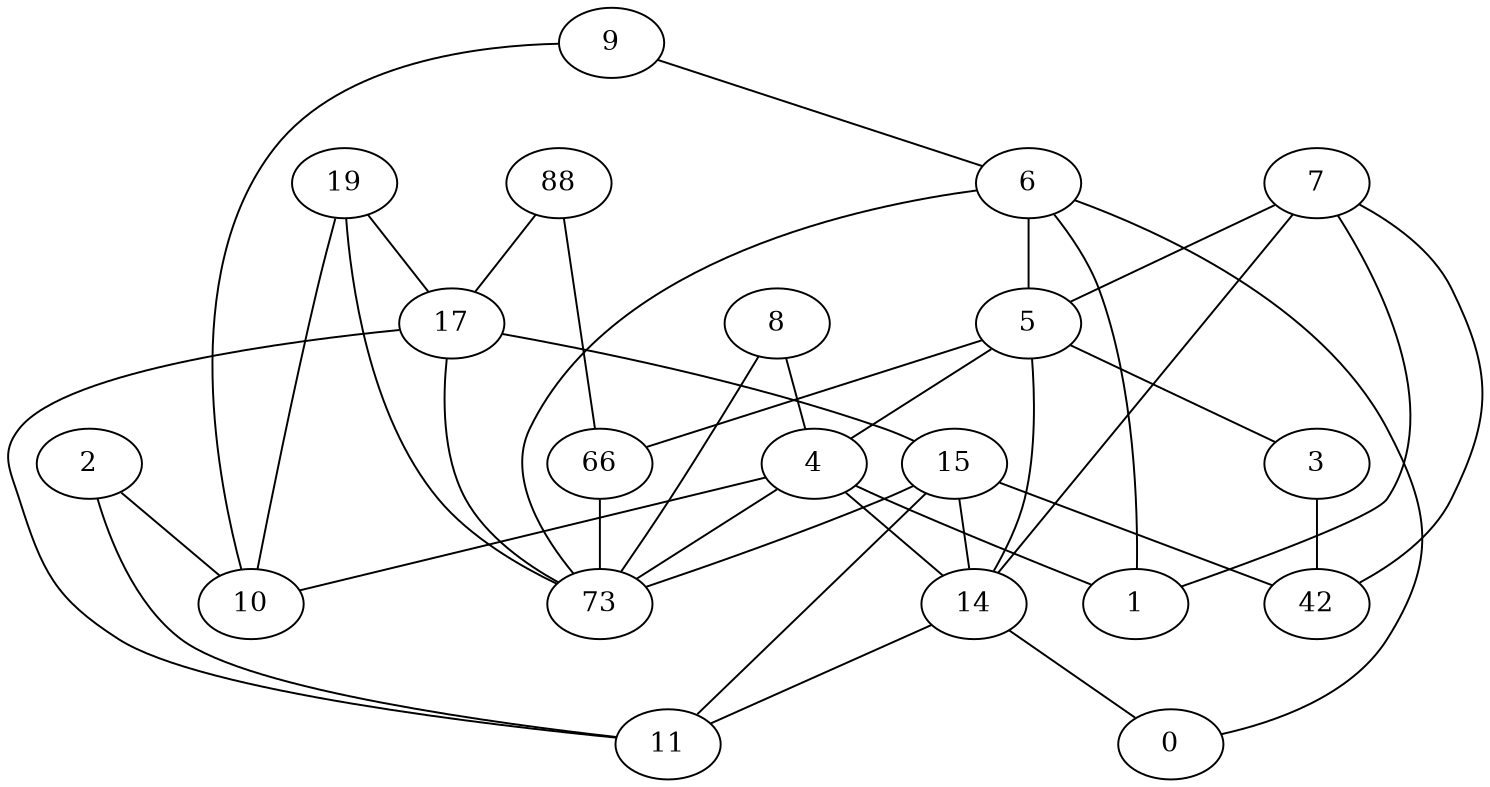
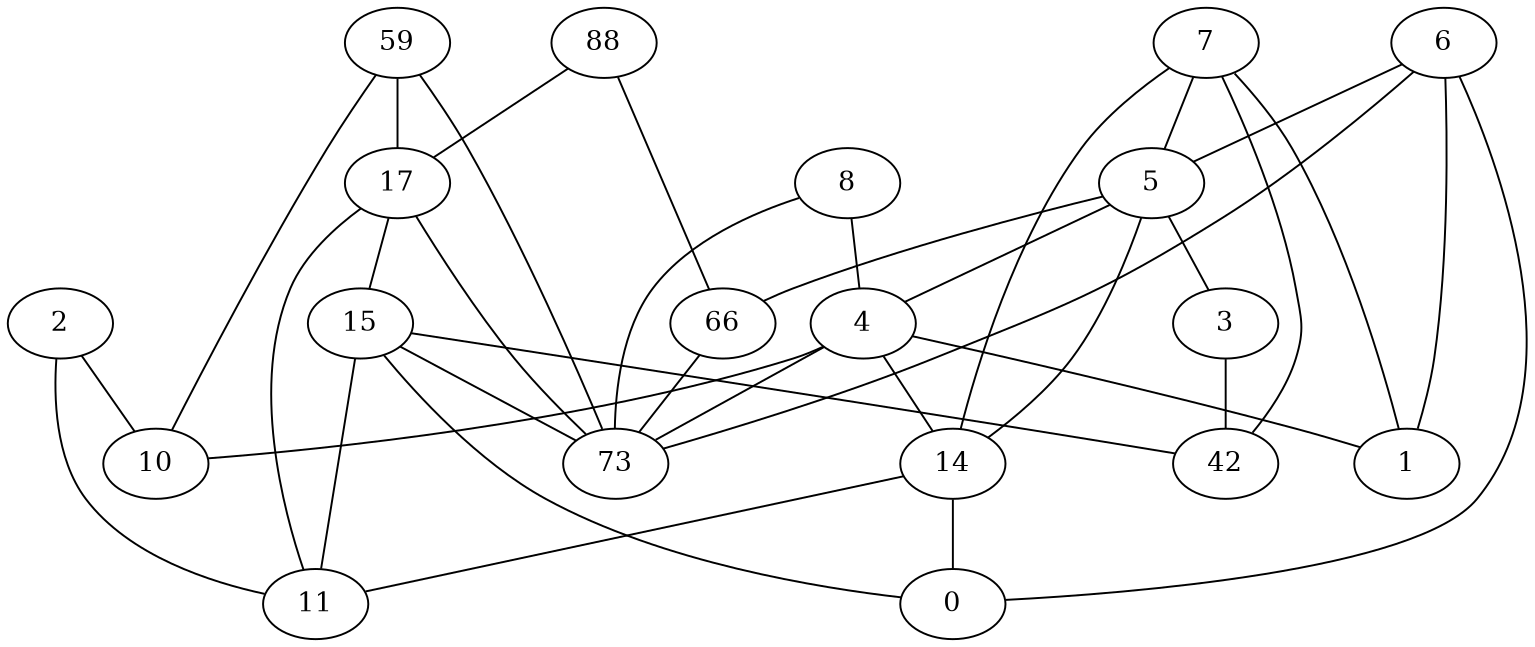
node "9": removed
node "19": label "19" -> "59"
edge "15" -- "14": now "15" -- "0"
